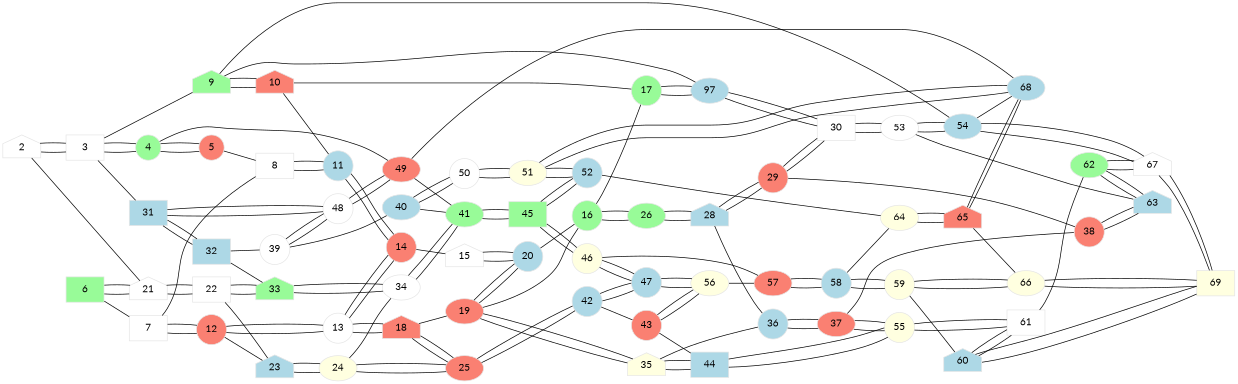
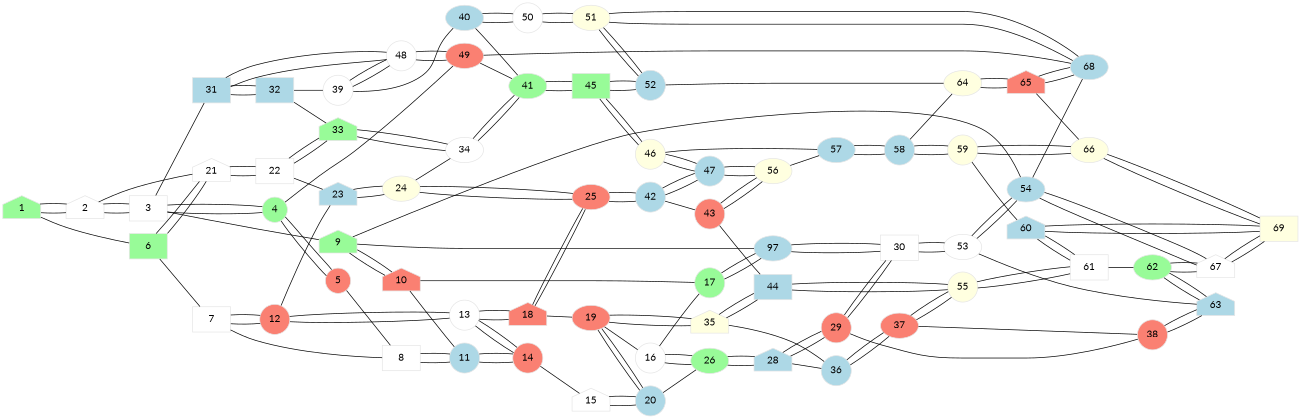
node "1": added
node "16": fillcolor palegreen -> white
edge "16" -- "20": now "26" -- "20"
node "57": fillcolor salmon -> lightblue
